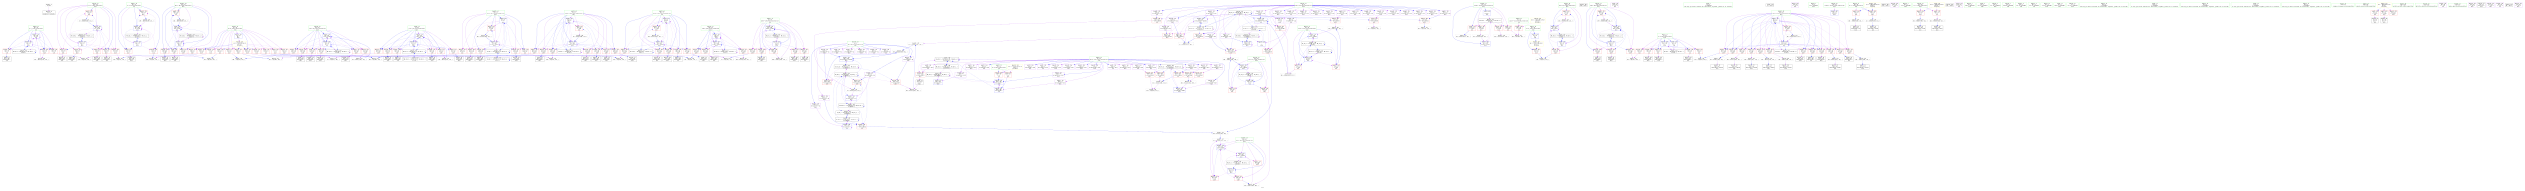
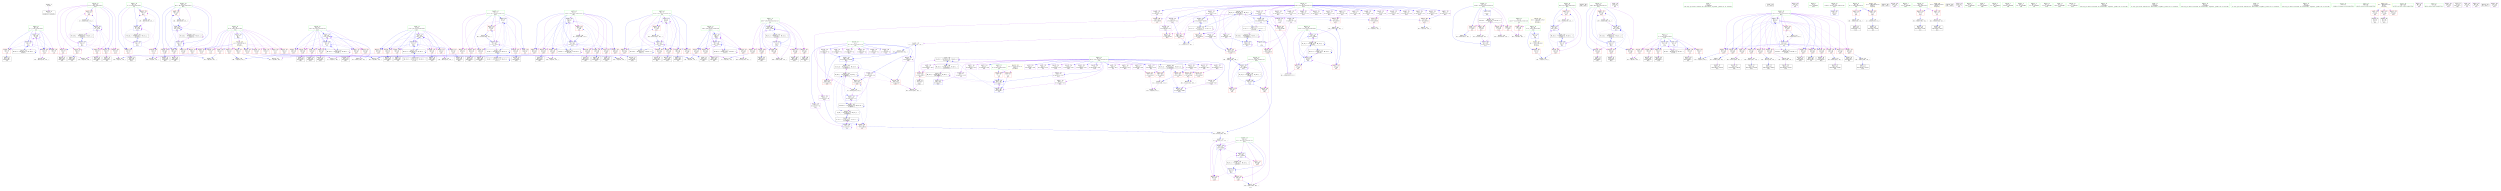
node "NodeID: 51": removed
